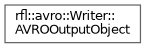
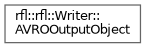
node "rfl::avro::Writer:: AVROOutputObject": label "rfl::avro::Writer:: AVROOutputObject" -> "rfl::rfl::Writer:: AVROOutputObject"
